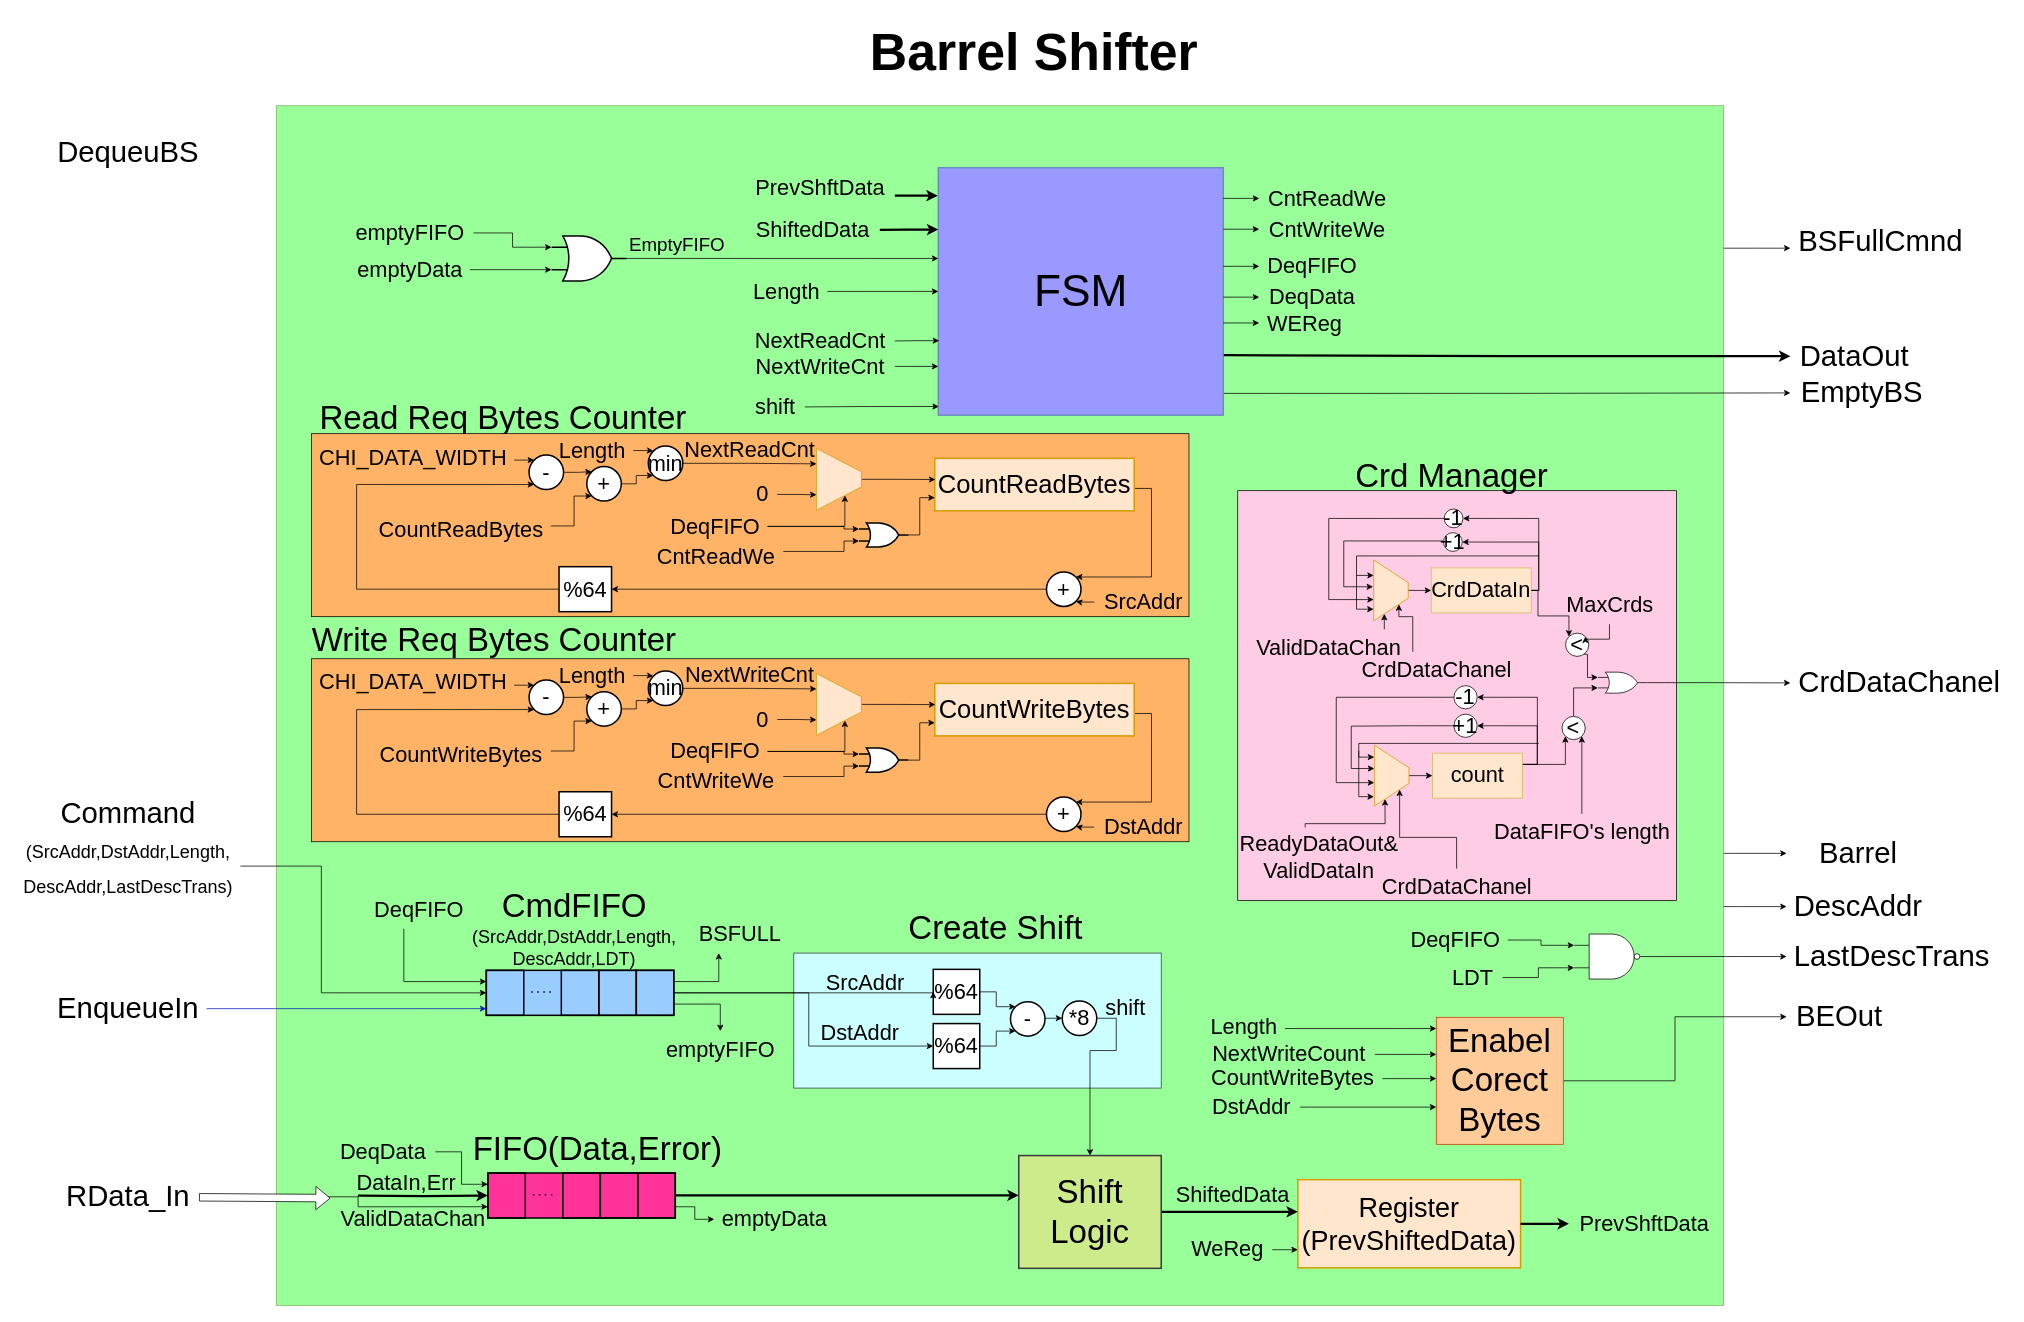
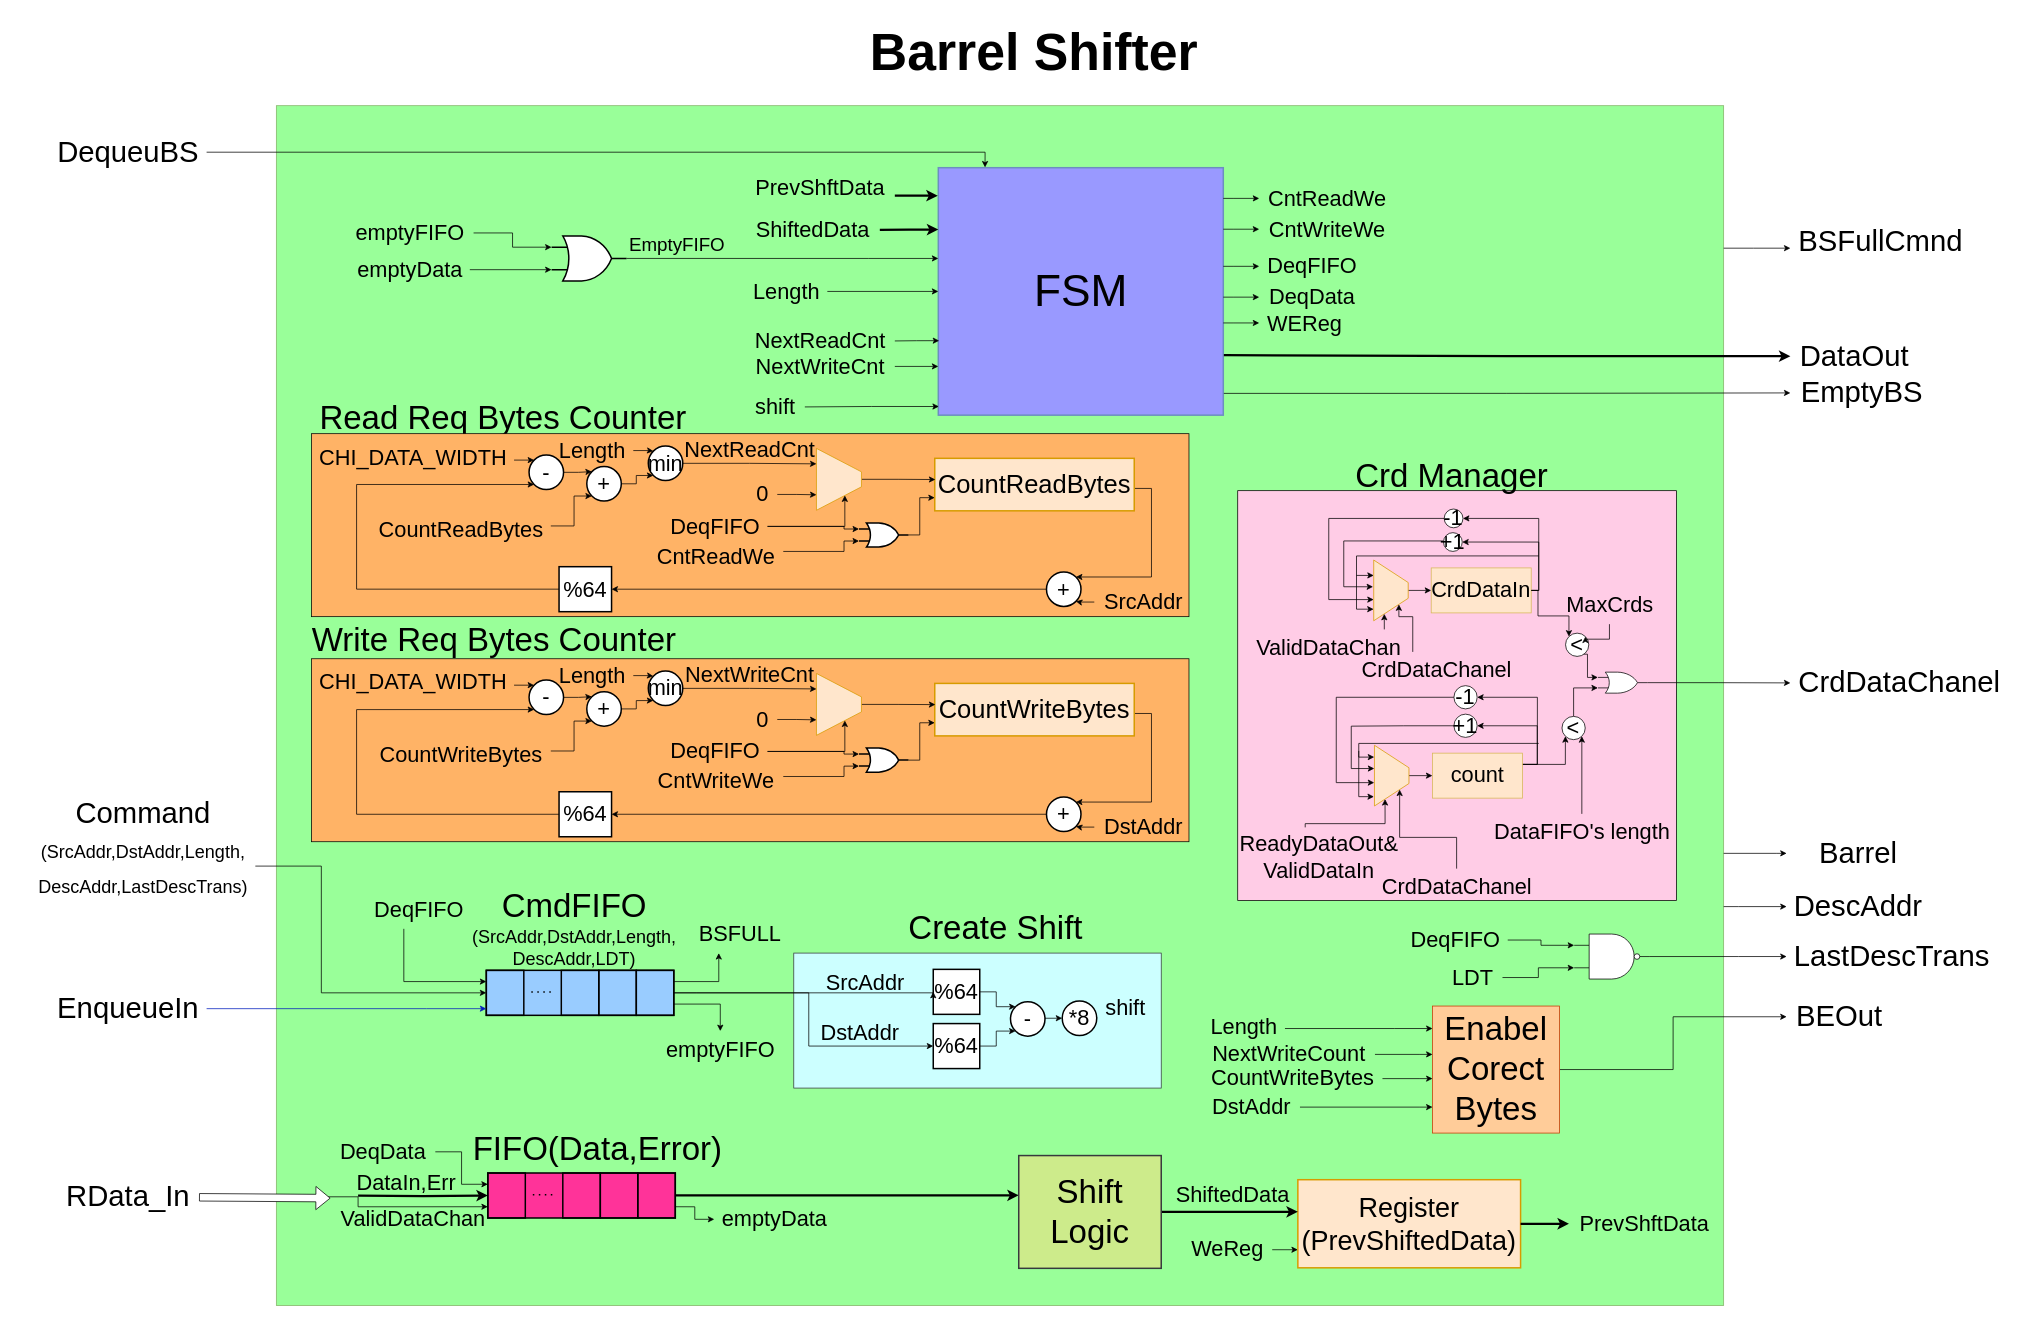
edge "DequeuBS" -> "FSM": added
node "Command (SrcAddr,DstAddr,Length,DescAddr,LastDescTrans)": moved (128, 866) -> (143, 866)
edge "*8" -> "Shift Logic": removed
node "Enabel Corect Bytes": moved (1500, 1081) -> (1496, 1069)
